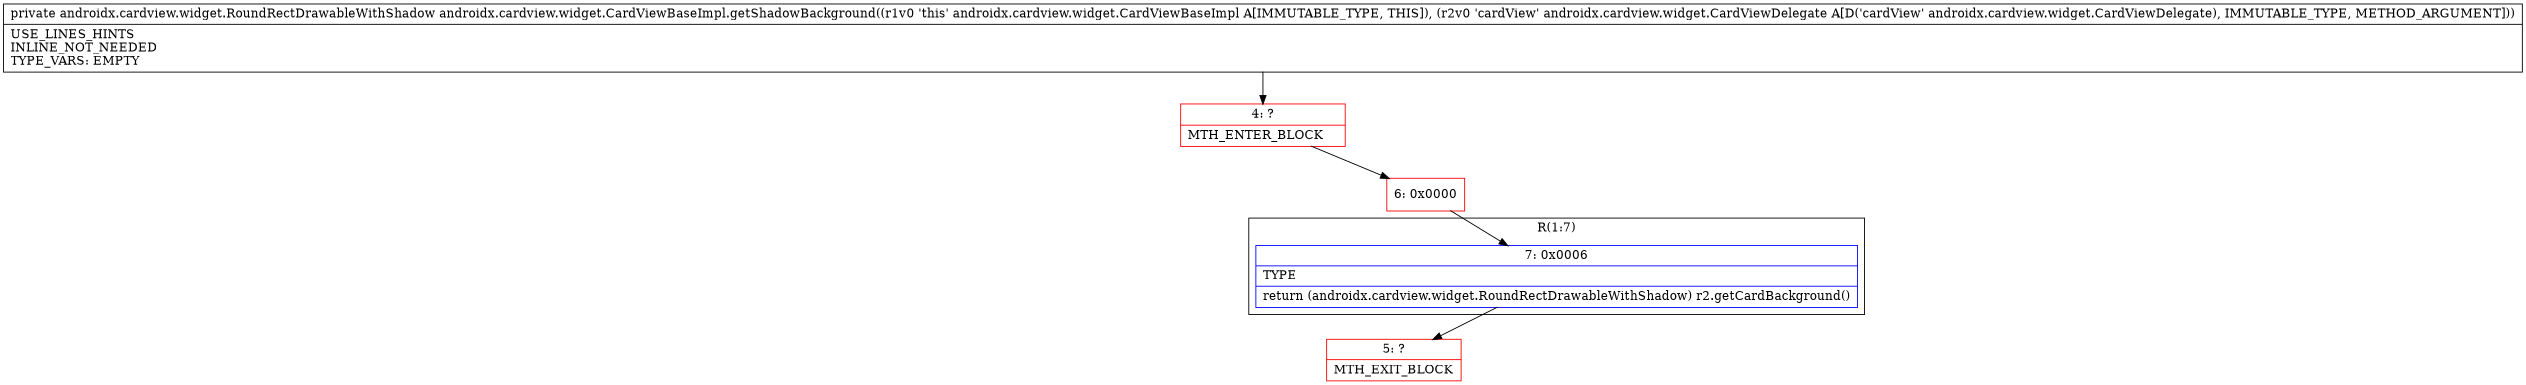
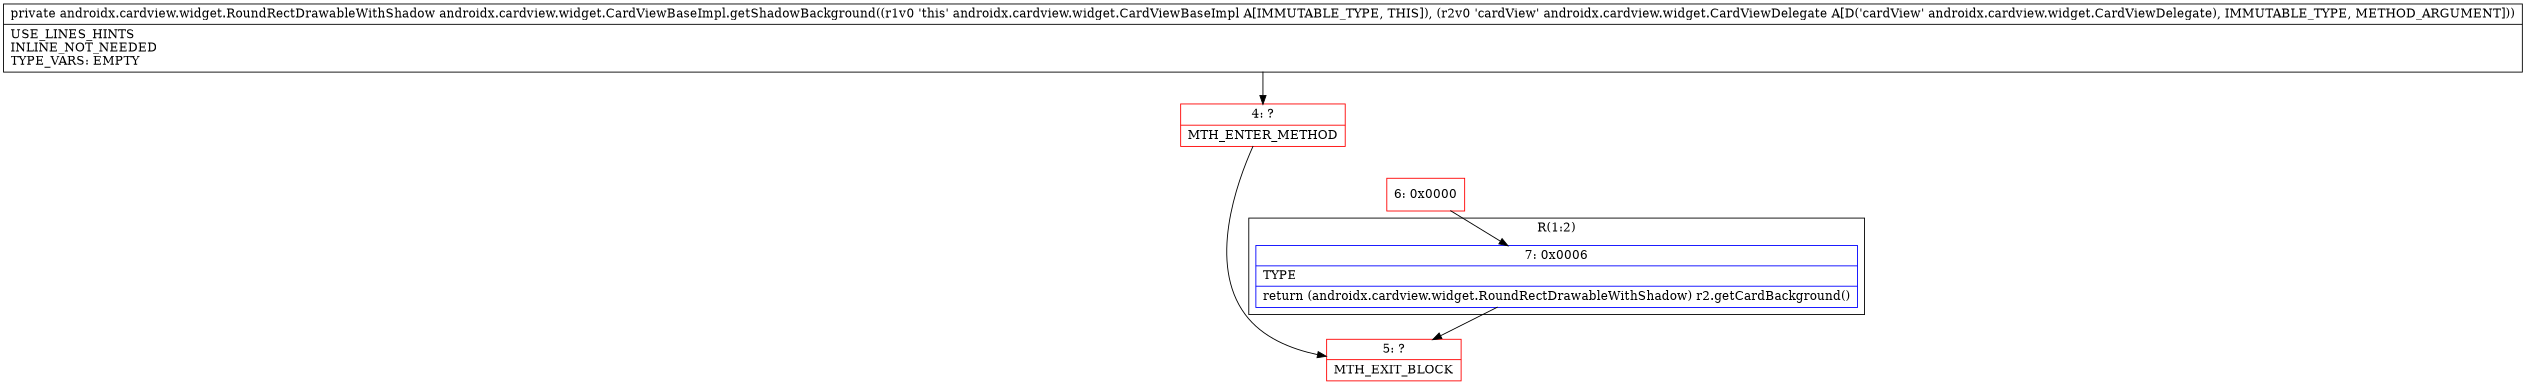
node "4: ?": text "MTH_ENTER_BLOCK" -> "MTH_ENTER_METHOD"
edge "4: ?" -> "6: 0x0000": now "4: ?" -> "5: ?"
cluster "R(1:7)": label "R(1:7)" -> "R(1:2)"
